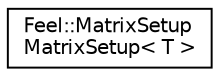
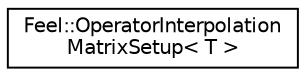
node "Feel::MatrixSetup MatrixSetup< T >": label "Feel::MatrixSetup MatrixSetup< T >" -> "Feel::OperatorInterpolation MatrixSetup< T >"
